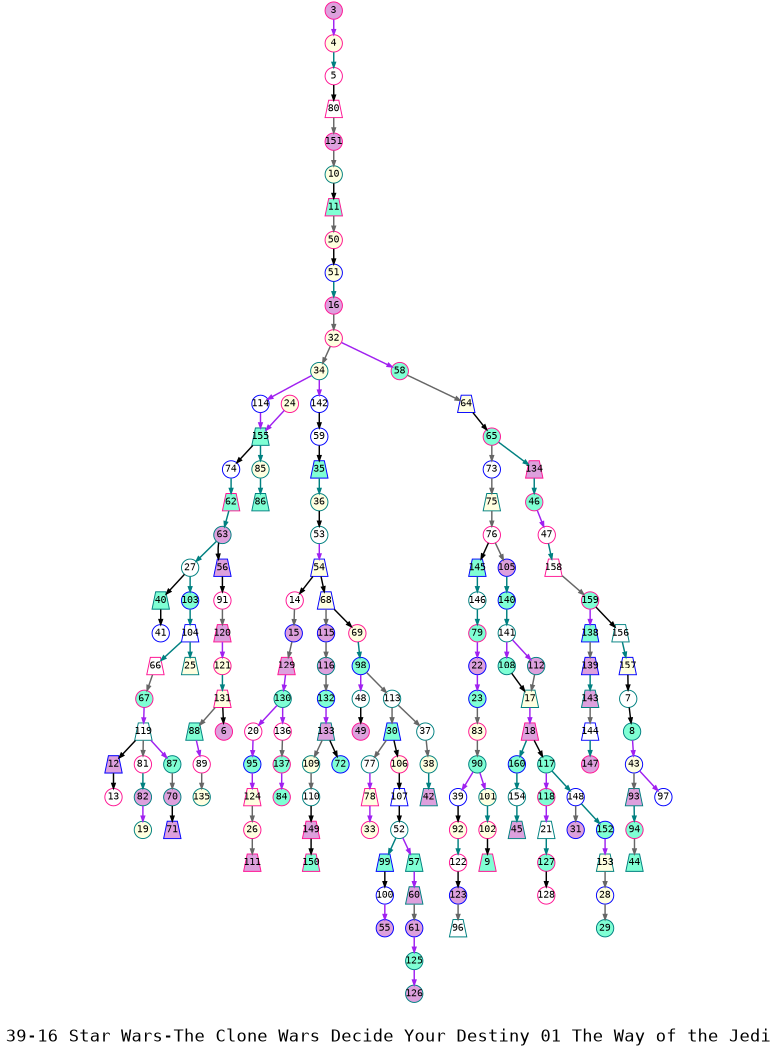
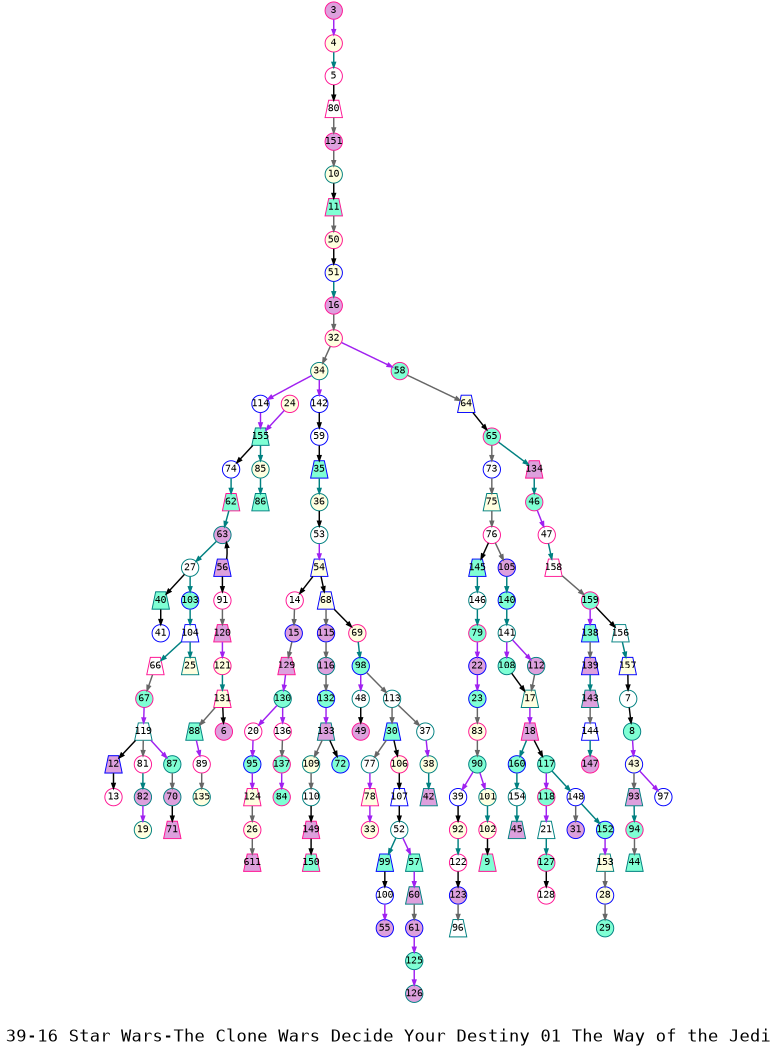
edge "63" -> "56": reversed
edge "37" -> "38": color gray40 -> purple
node "71": color blue -> deeppink
node "111": label "111" -> "611"
